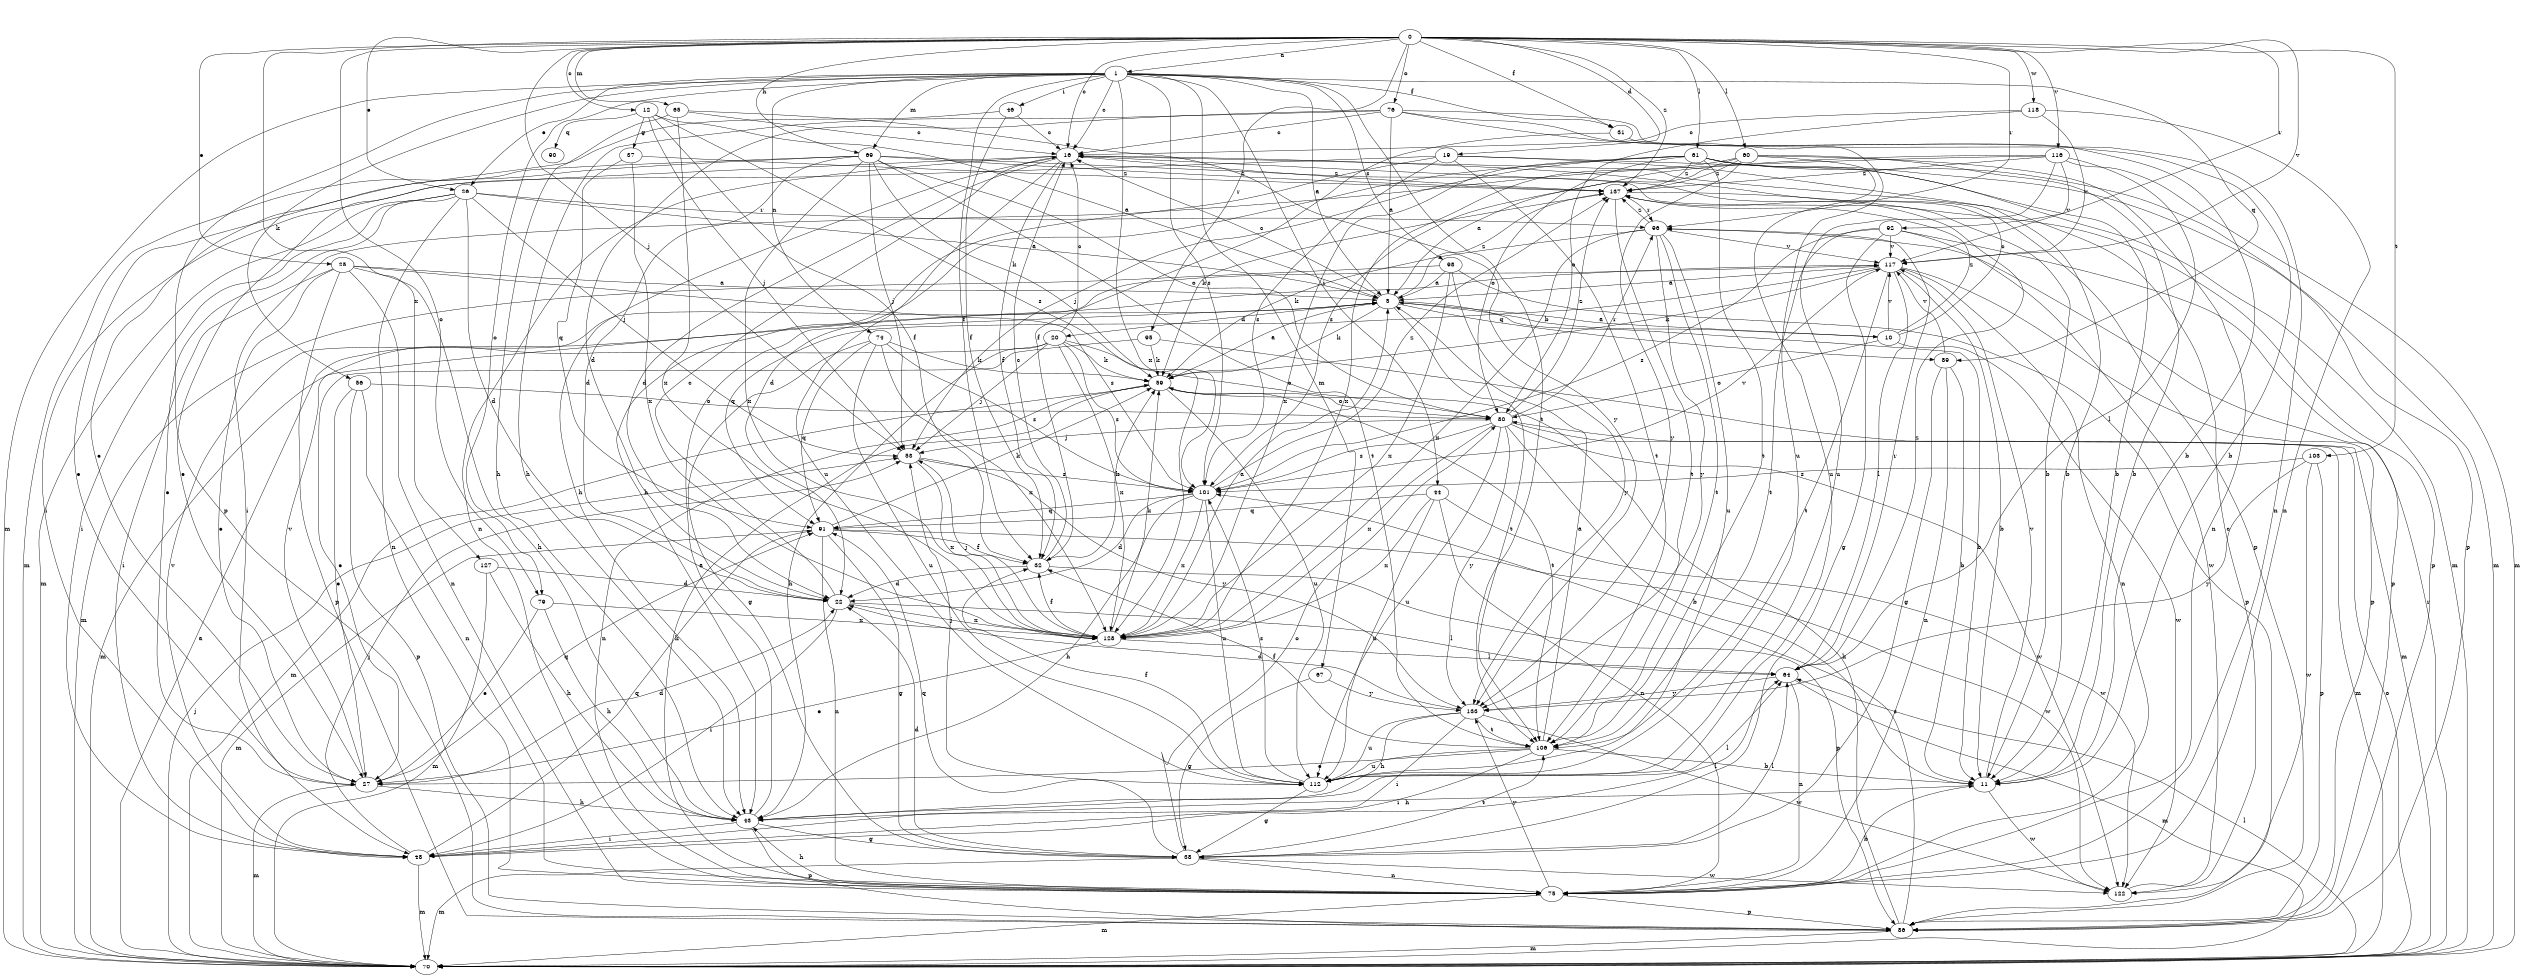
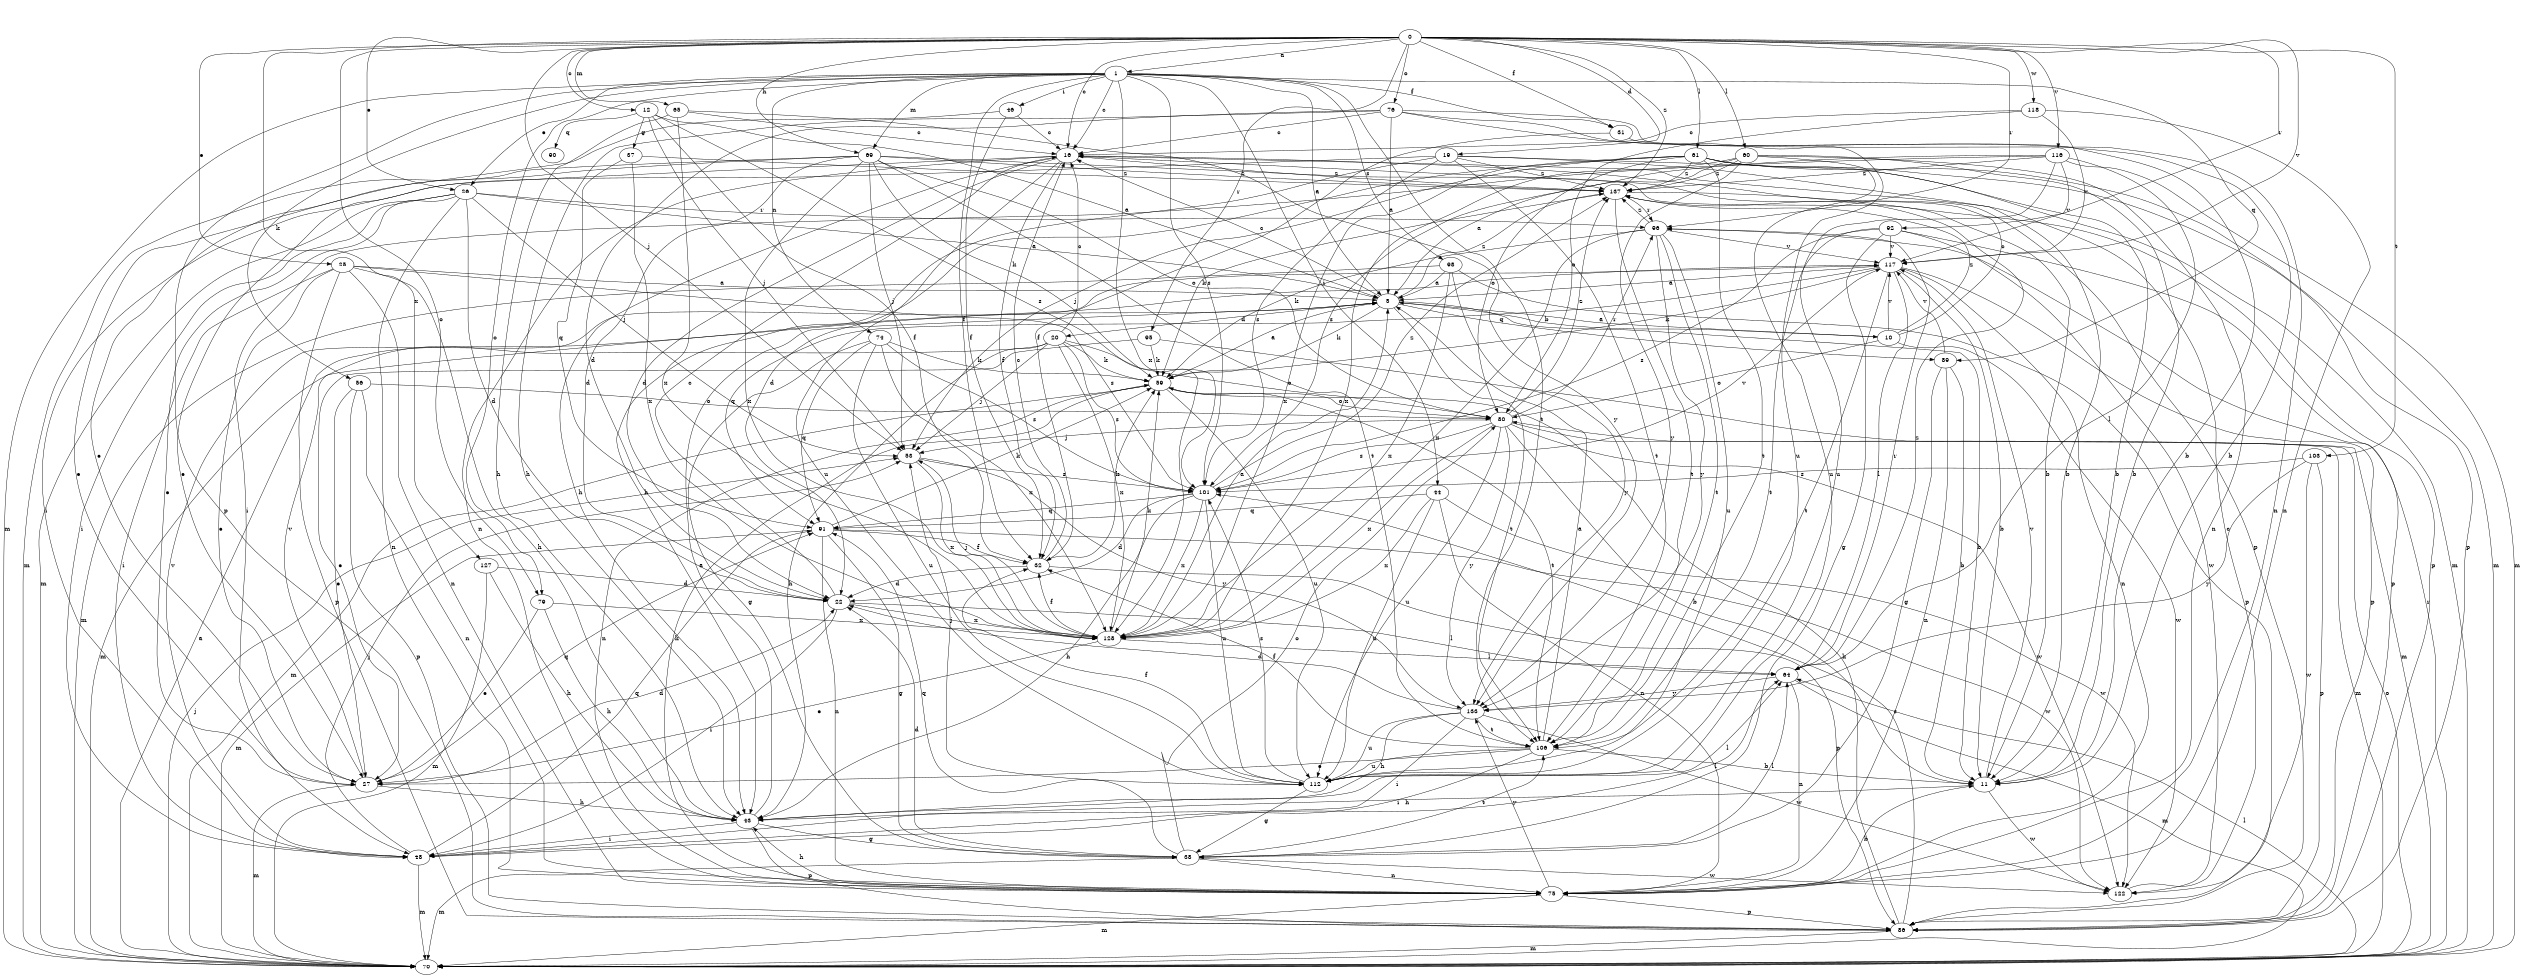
edge "19" -> "137": added, label "z"
node "67": removed
